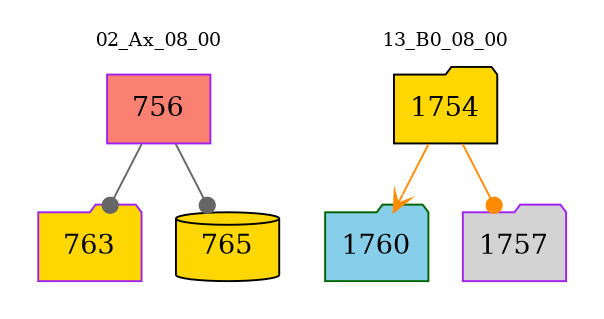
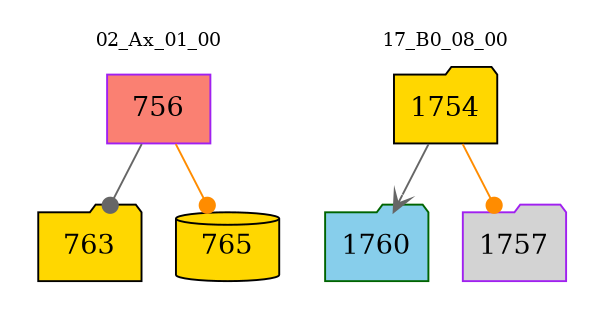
cluster "02_Ax_08_00": label "02_Ax_08_00" -> "02_Ax_01_00"
cluster "13_B0_08_00": label "13_B0_08_00" -> "17_B0_08_00"
edge "1754" -> "1760": color darkorange -> gray40
edge "756" -> "765": color gray40 -> darkorange
node "763": color purple -> black
